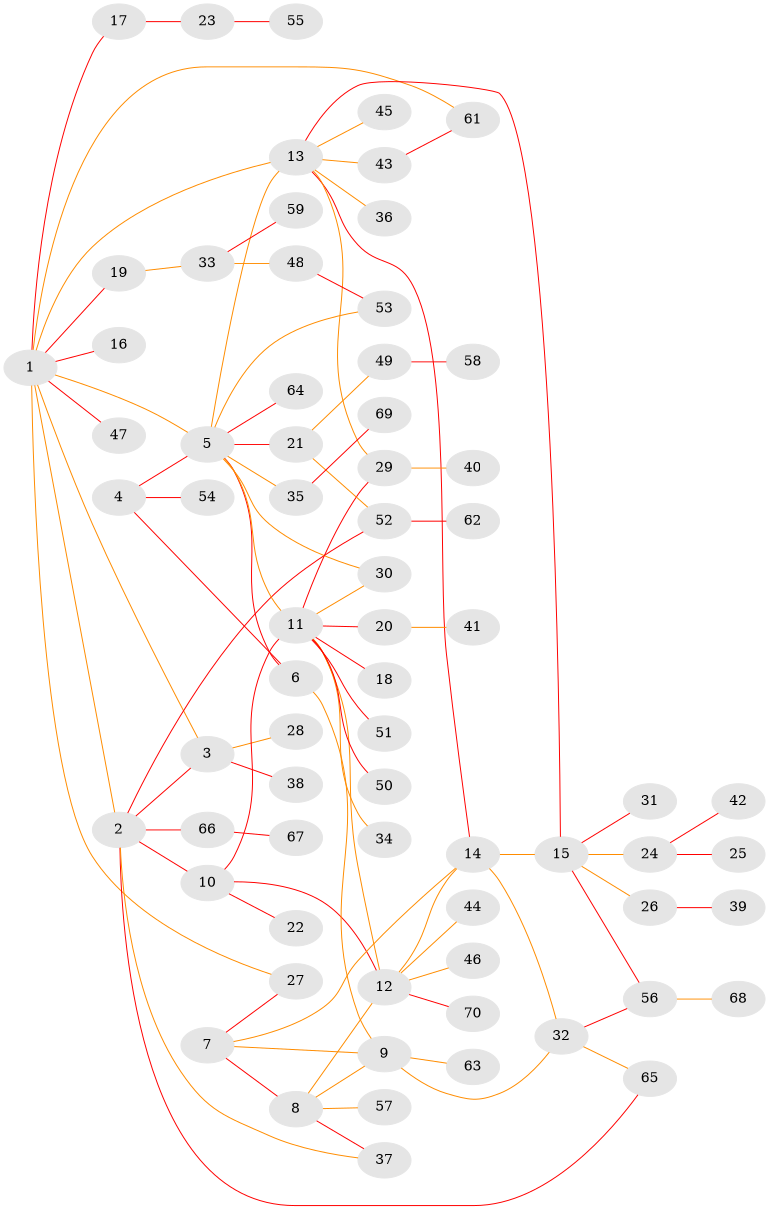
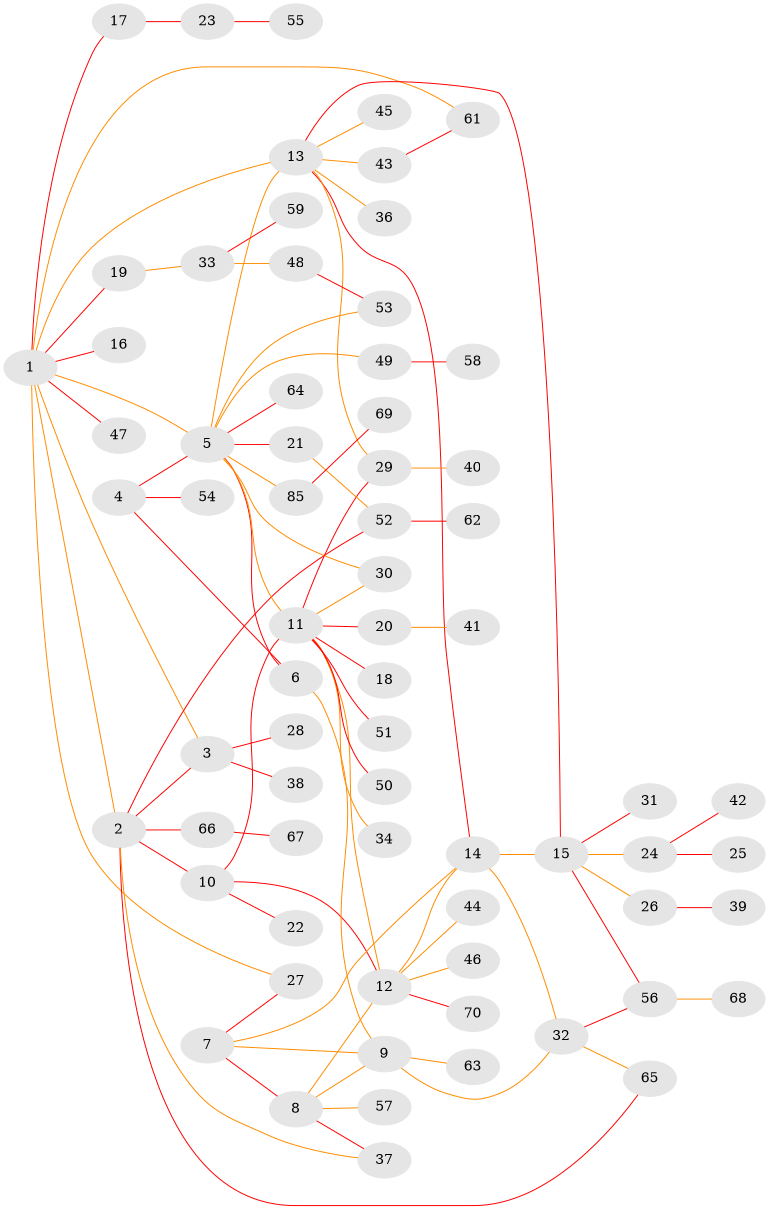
edge "49" -- "21": now "49" -- "5"
node "35": label "35" -> "85"
edge "28" -- "3": color darkorange -> red
